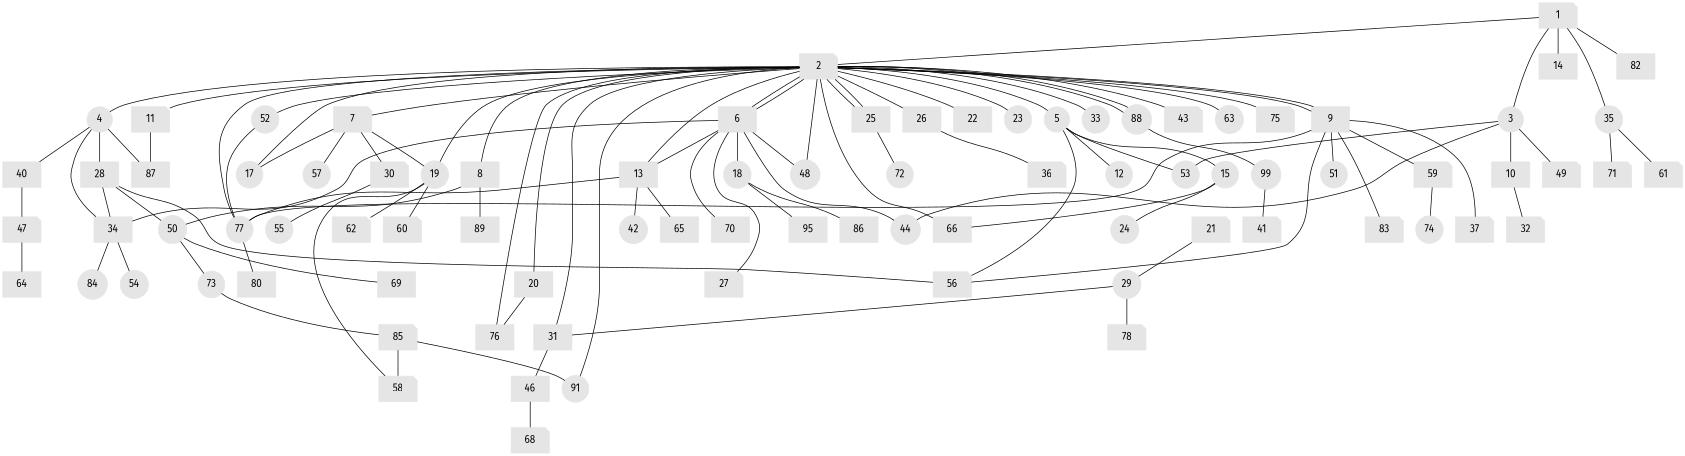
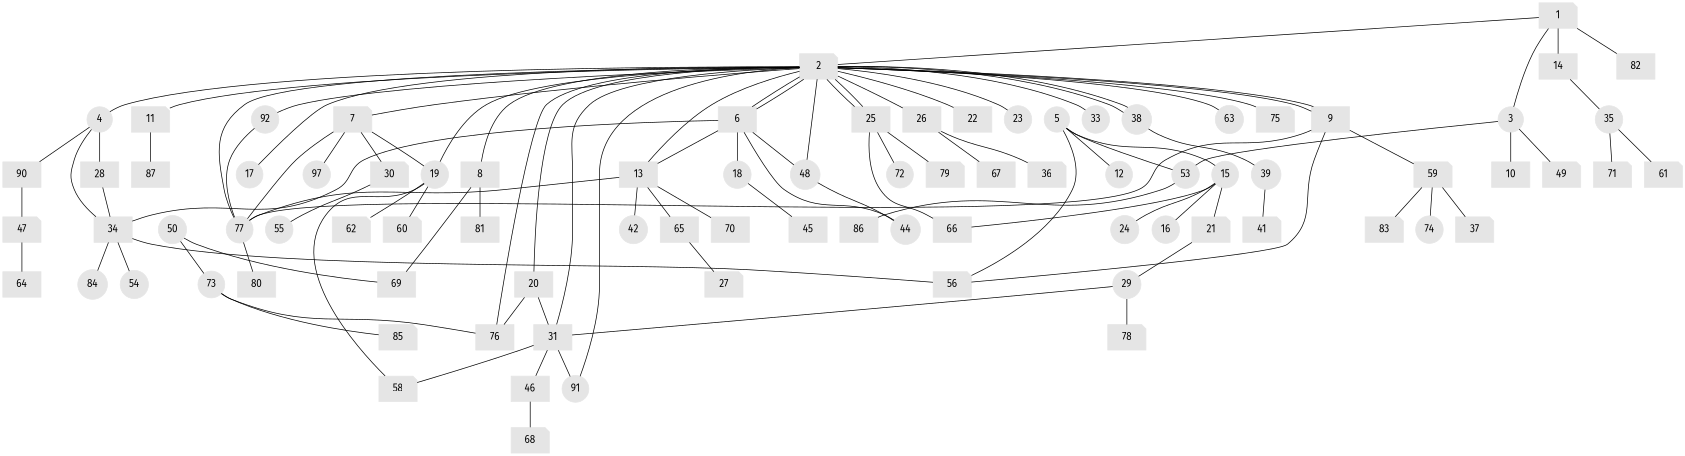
edge "1" -- "35": now "14" -- "35"
edge "2" -- "5": removed
node "52": label "52" -> "92"
node "88": label "88" -> "38"
node "43": removed
edge "9" -- "37": now "59" -- "37"
edge "4" -- "87": removed
edge "7" -- "17": now "7" -- "77"
edge "2" -- "66": now "25" -- "66"
edge "6" -- "70": now "13" -- "70"
edge "9" -- "83": now "59" -- "83"
node "40": label "40" -> "90"
node "57": label "57" -> "97"
node "79": added
node "67": added
node "99": label "99" -> "39"
node "51": removed
edge "6" -- "27": now "65" -- "27"
edge "18" -- "86": now "53" -- "86"
edge "15" -- "21": added
edge "28" -- "50": removed
edge "8" -- "50": now "8" -- "69"
edge "3" -- "44": now "48" -- "44"
node "89": label "89" -> "81"
node "95": label "95" -> "45"
node "16": added
node "32": removed
edge "28" -- "56": now "34" -- "56"
edge "20" -- "31": added
edge "73" -- "76": added
edge "85" -- "91": now "31" -- "91"
edge "85" -- "58": now "31" -- "58"
